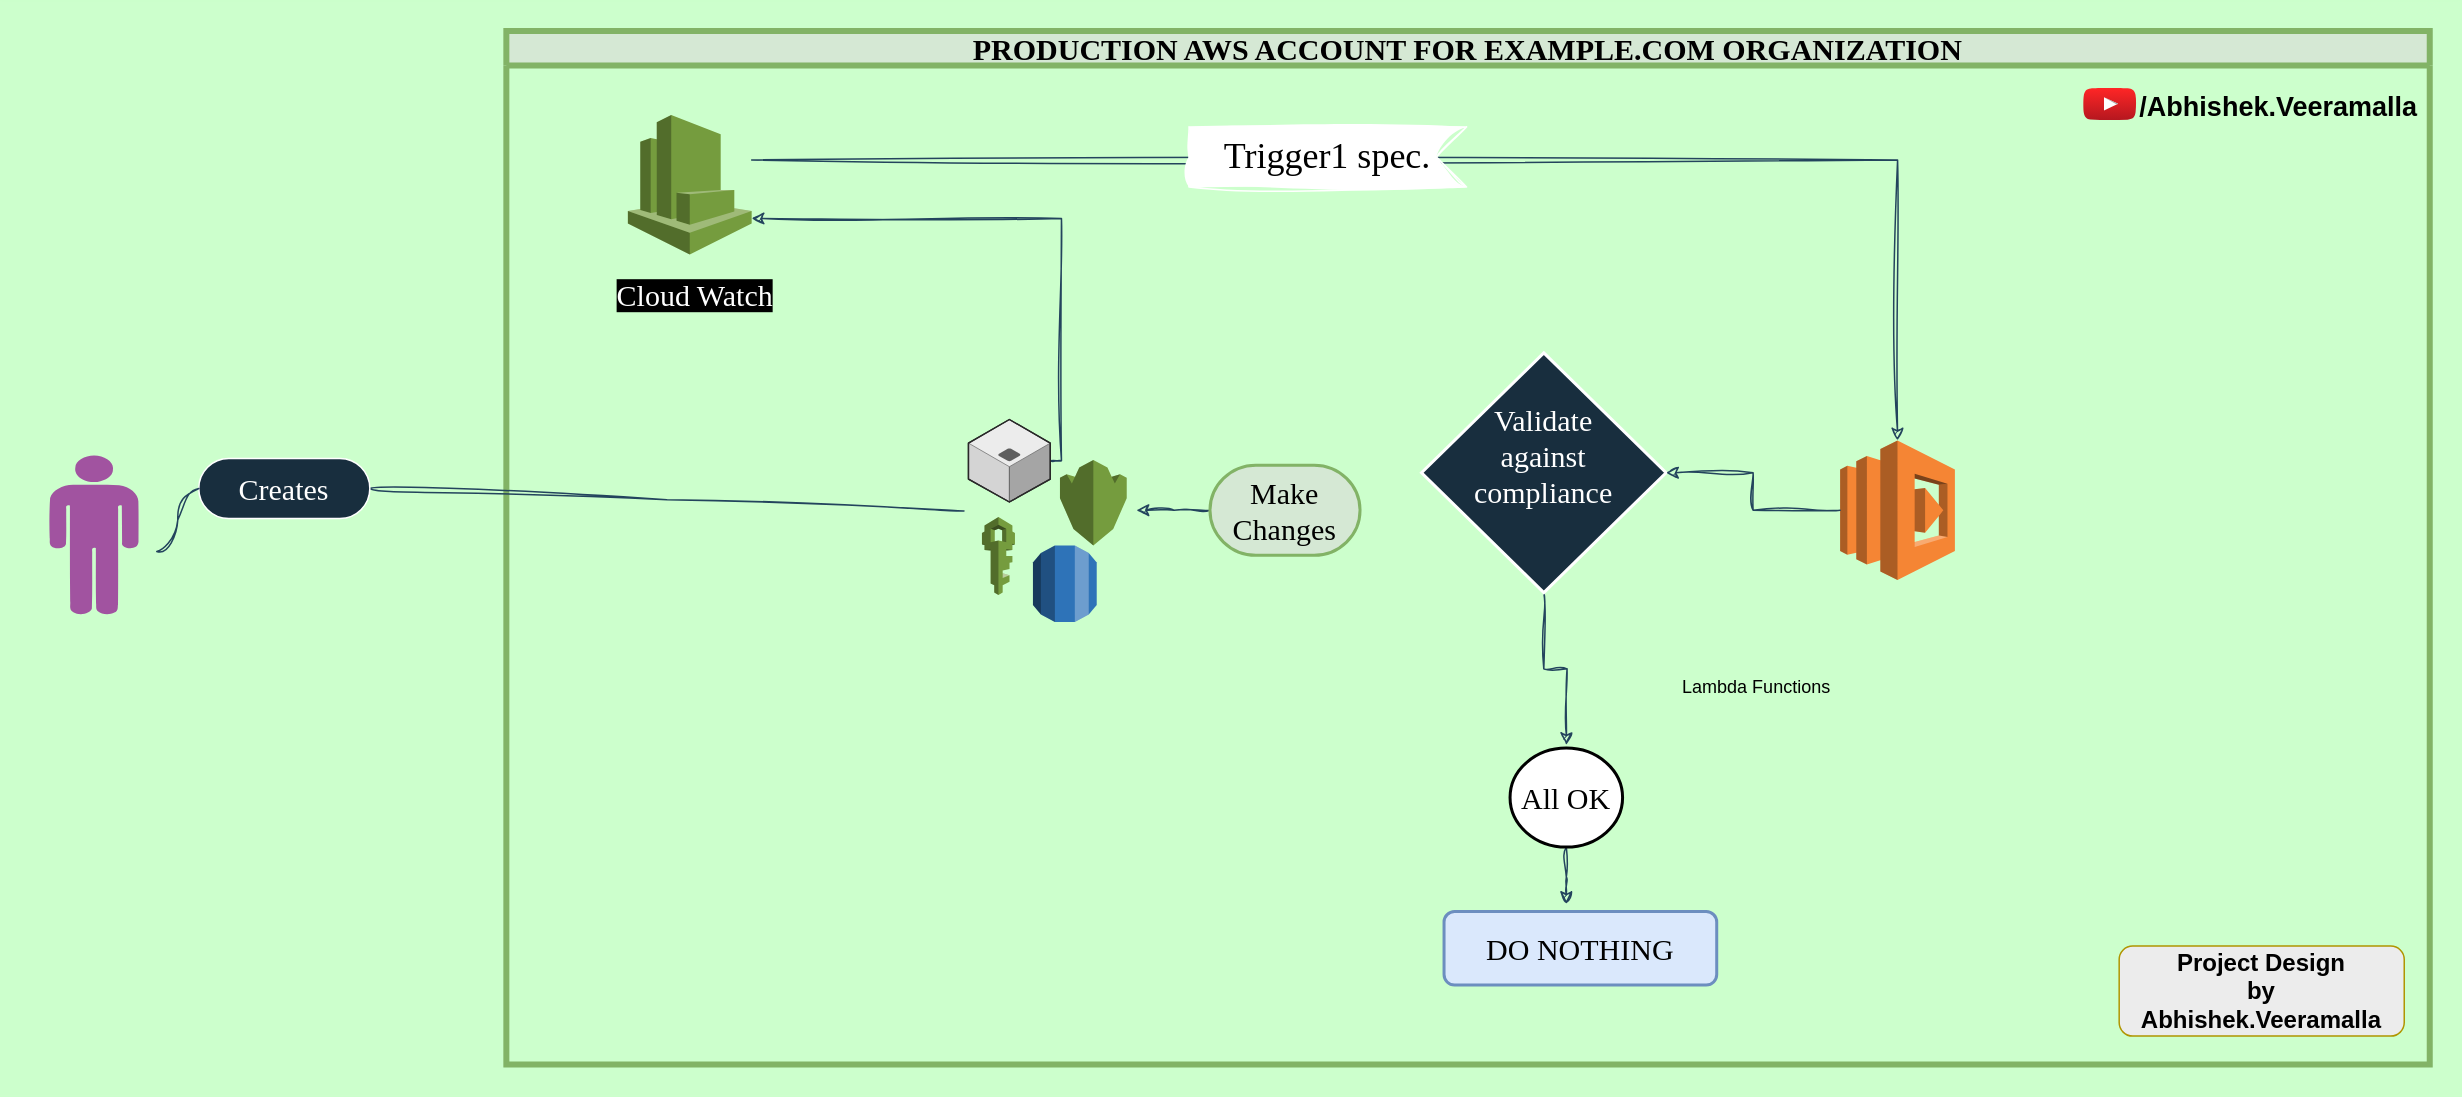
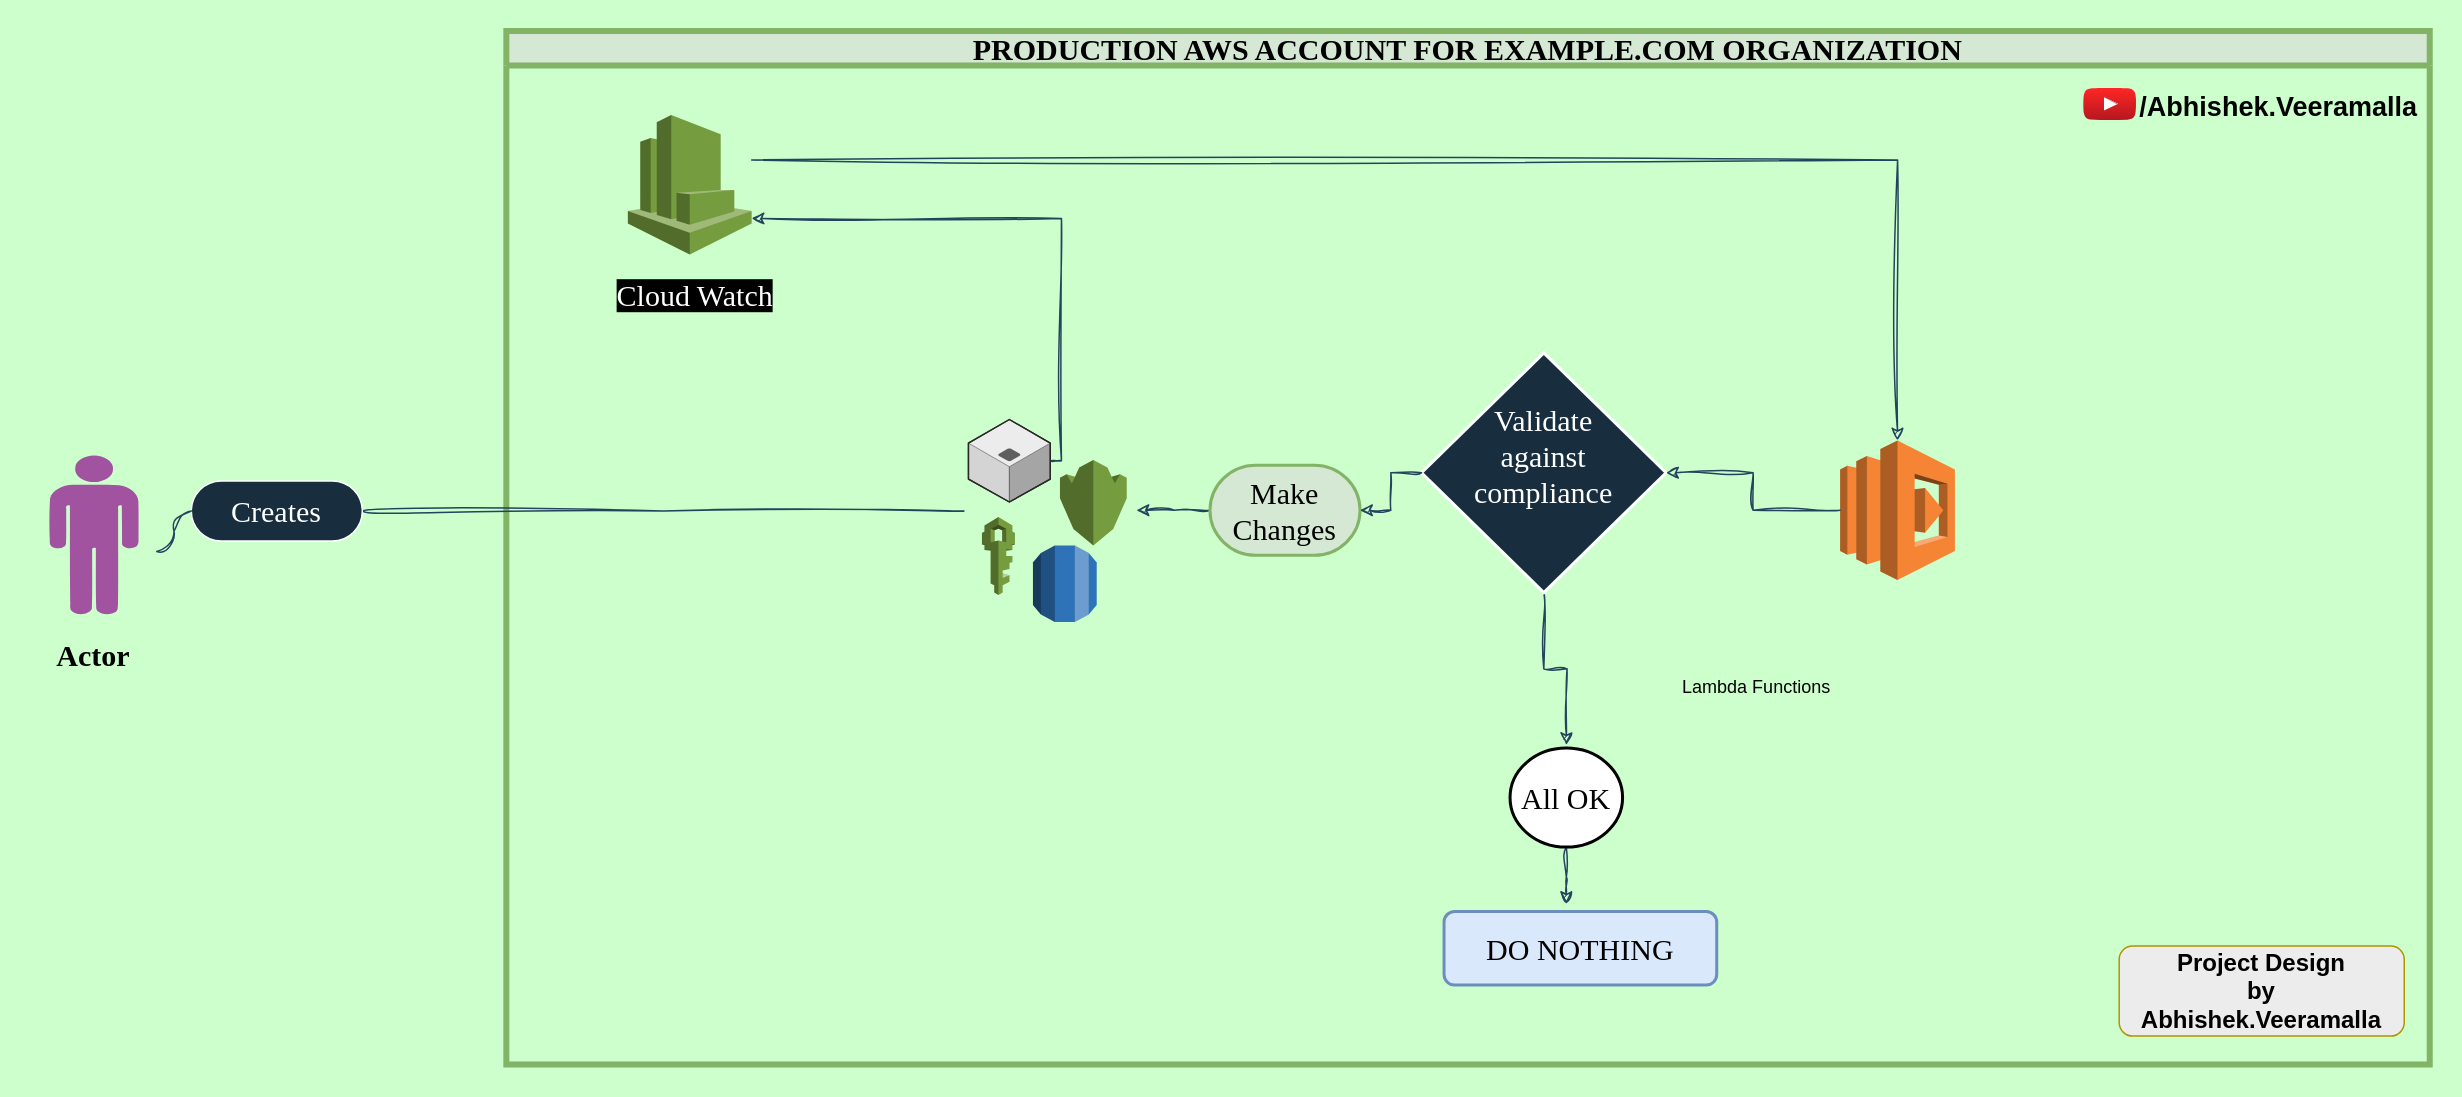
node "Trigger1 spec.": removed
edge "Validate against compliance" -> "Make Changes": added
node "Creates": moved (284, 488) -> (277, 511)
node "Actor": added
